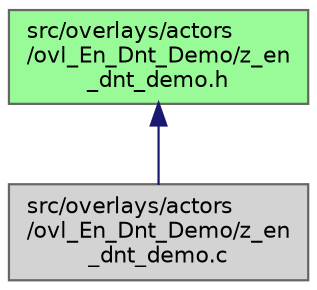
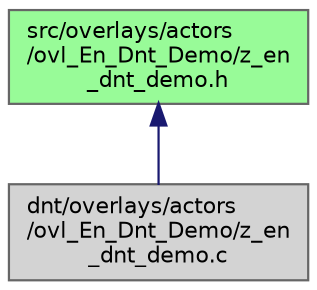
node "src/overlays/actors /ovl_En_Dnt_Demo/z_en _dnt_demo.c": label "src/overlays/actors /ovl_En_Dnt_Demo/z_en _dnt_demo.c" -> "dnt/overlays/actors /ovl_En_Dnt_Demo/z_en _dnt_demo.c"
